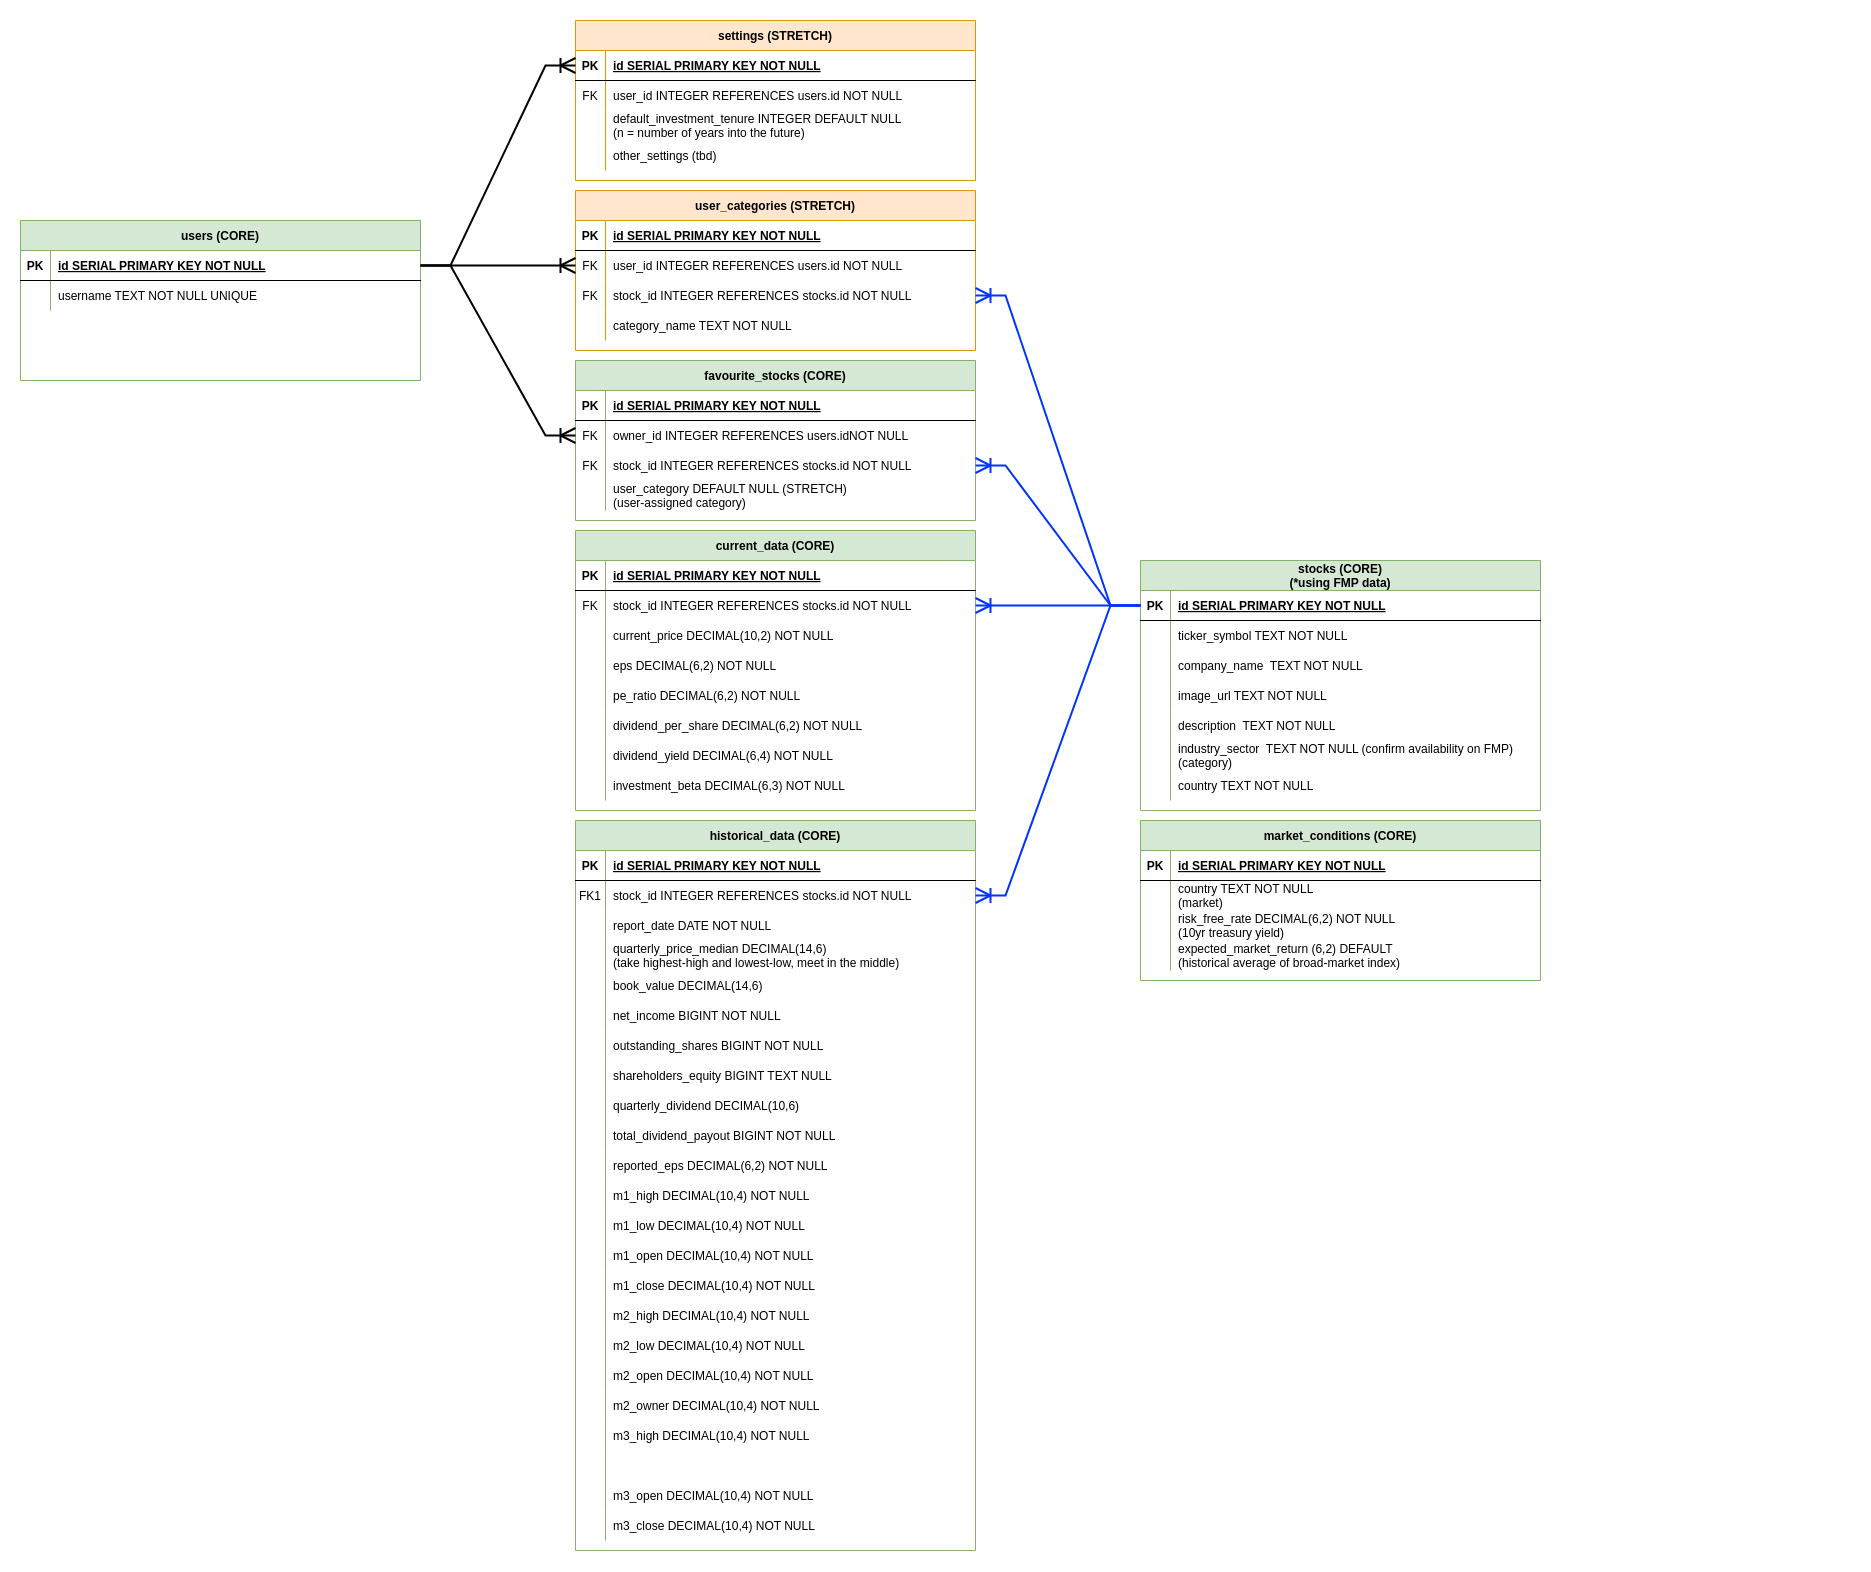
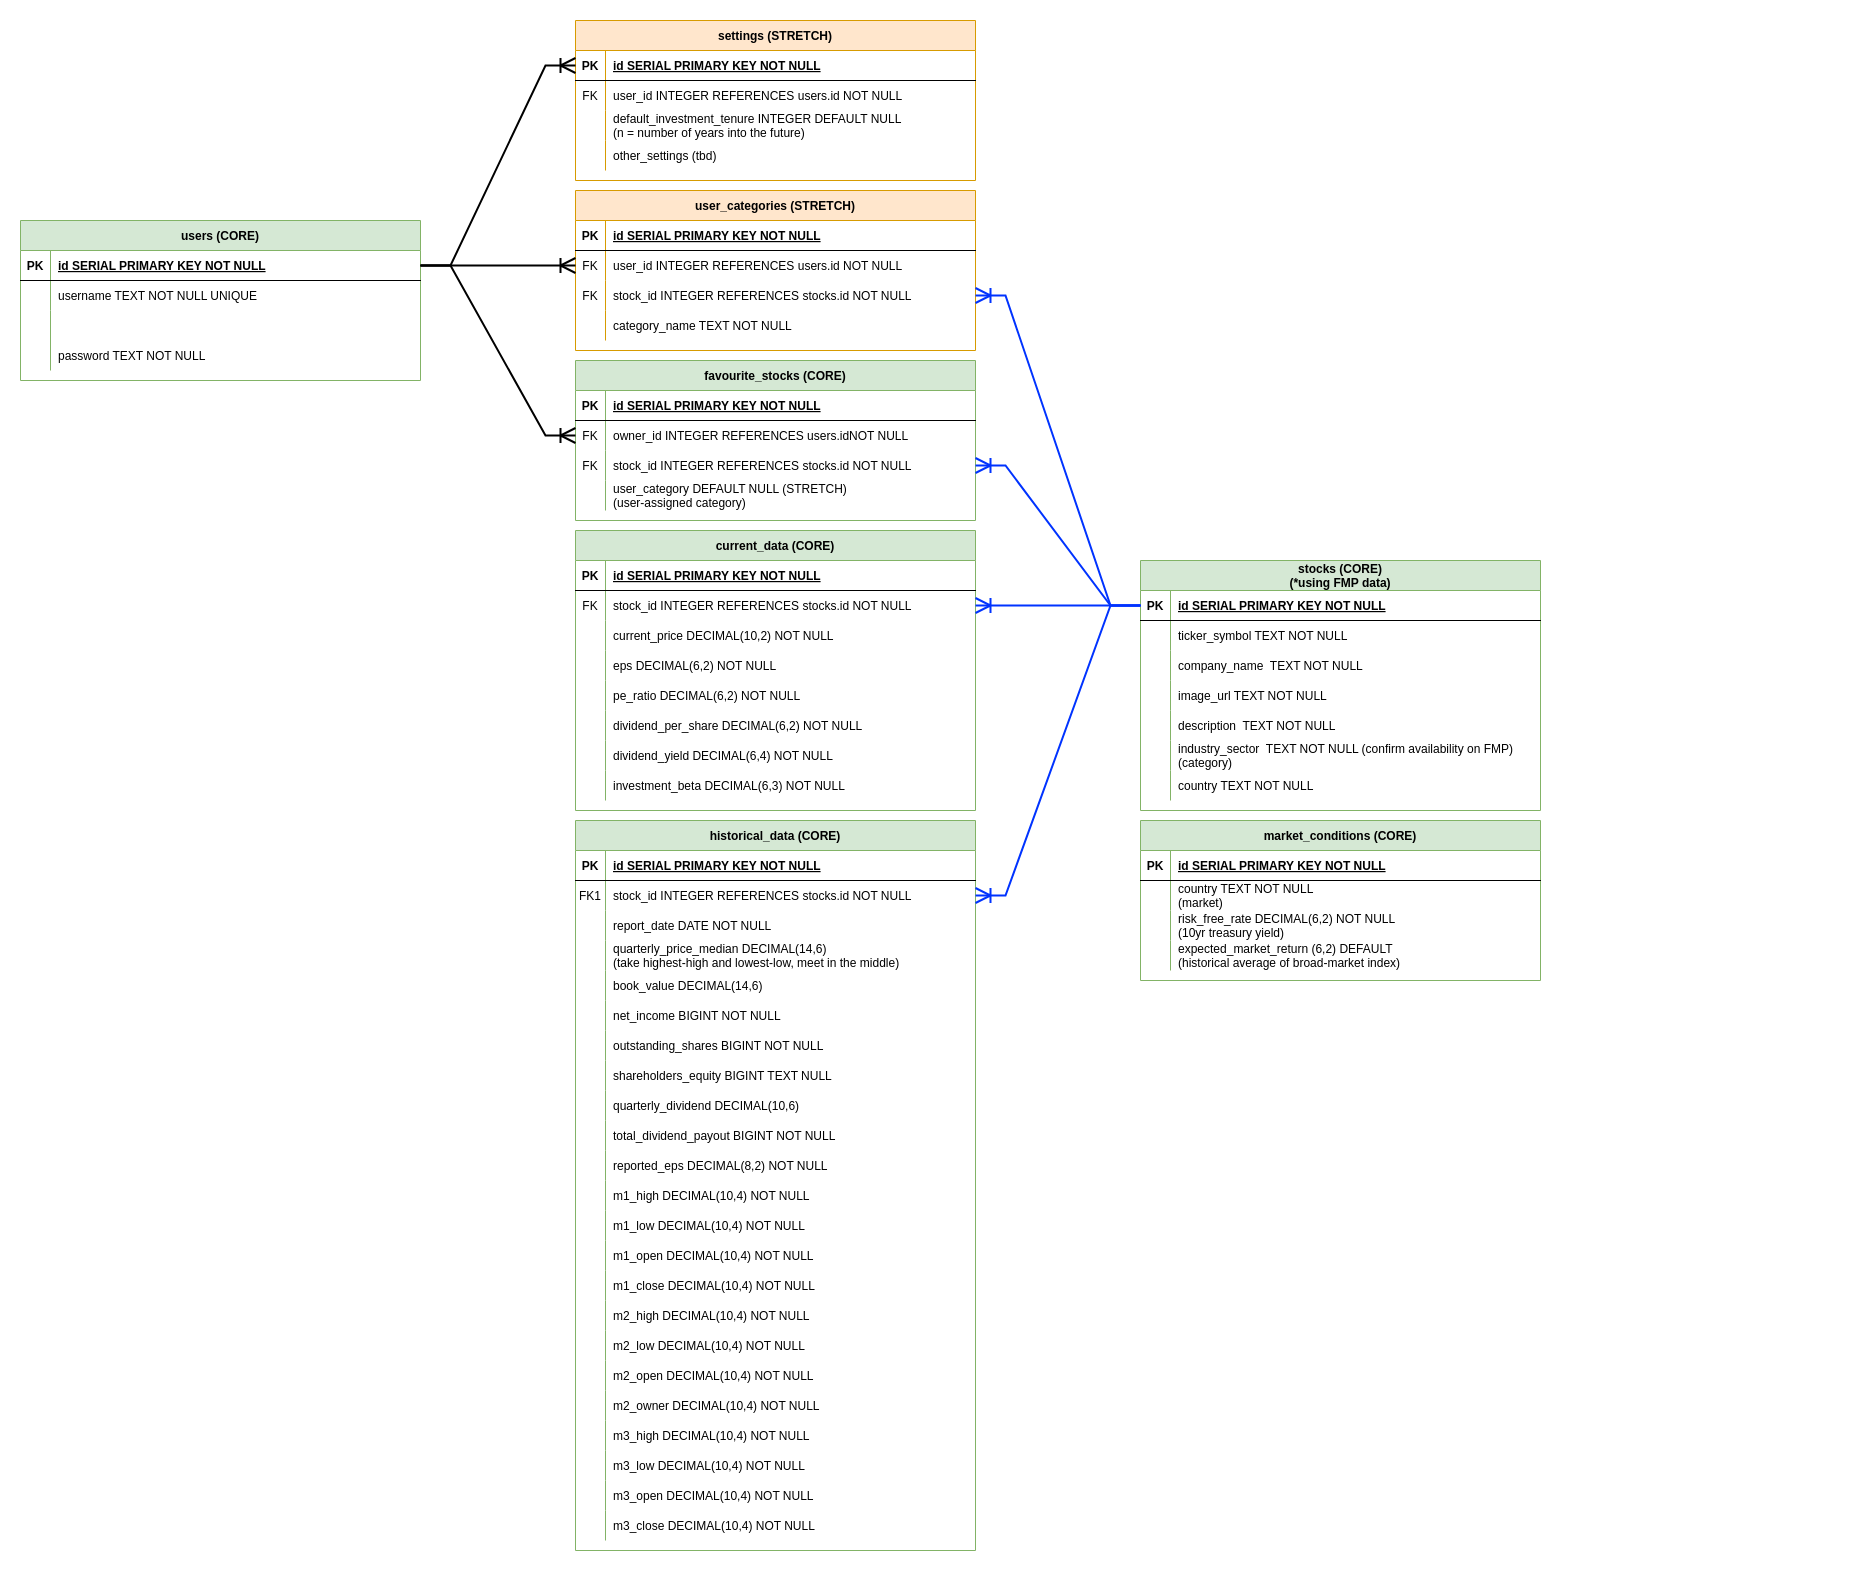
node "password TEXT NOT NULL": added
node "reported_eps DECIMAL(6,2) NOT NULL": label "reported_eps DECIMAL(6,2) NOT NULL" -> "reported_eps DECIMAL(8,2) NOT NULL"
node "m3_low DECIMAL(10,4) NOT NULL": added
